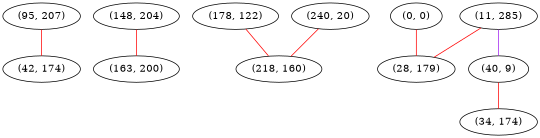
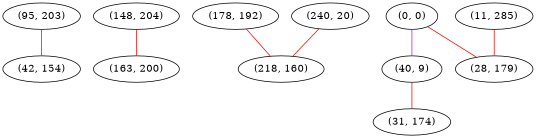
node "(95, 207)": label "(95, 207)" -> "(95, 203)"
node "(178, 122)": label "(178, 122)" -> "(178, 192)"
edge "(11, 285)" -- "(40, 9)": now "(0, 0)" -- "(40, 9)"
node "(42, 174)": label "(42, 174)" -> "(42, 154)"
node "(34, 174)": label "(34, 174)" -> "(31, 174)"
